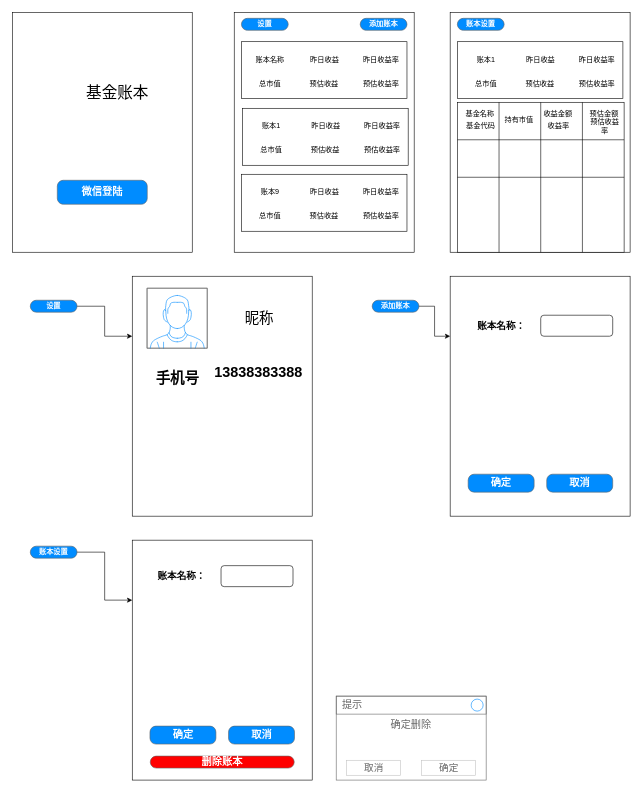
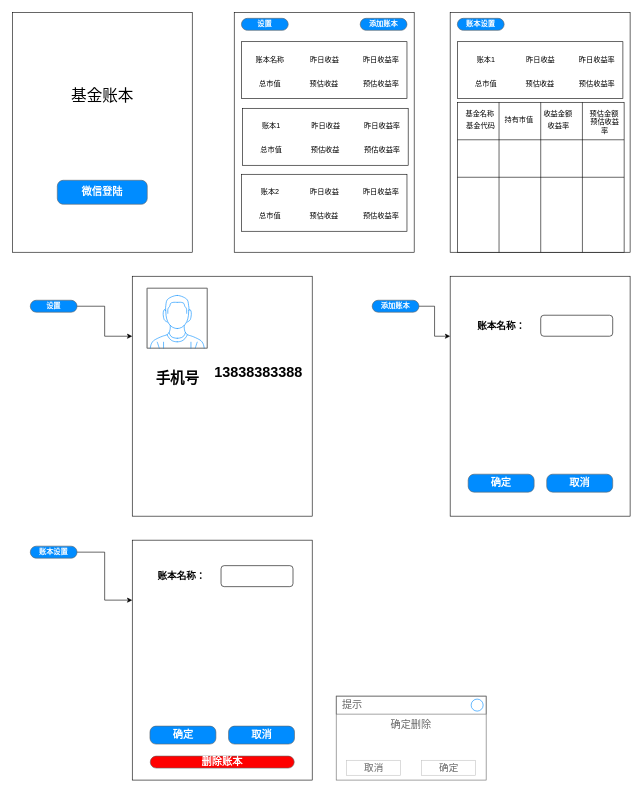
node "基金账本": moved (117, 93) -> (102, 96)
node "账本9": label "账本9" -> "账本2"
node "昵称": removed
